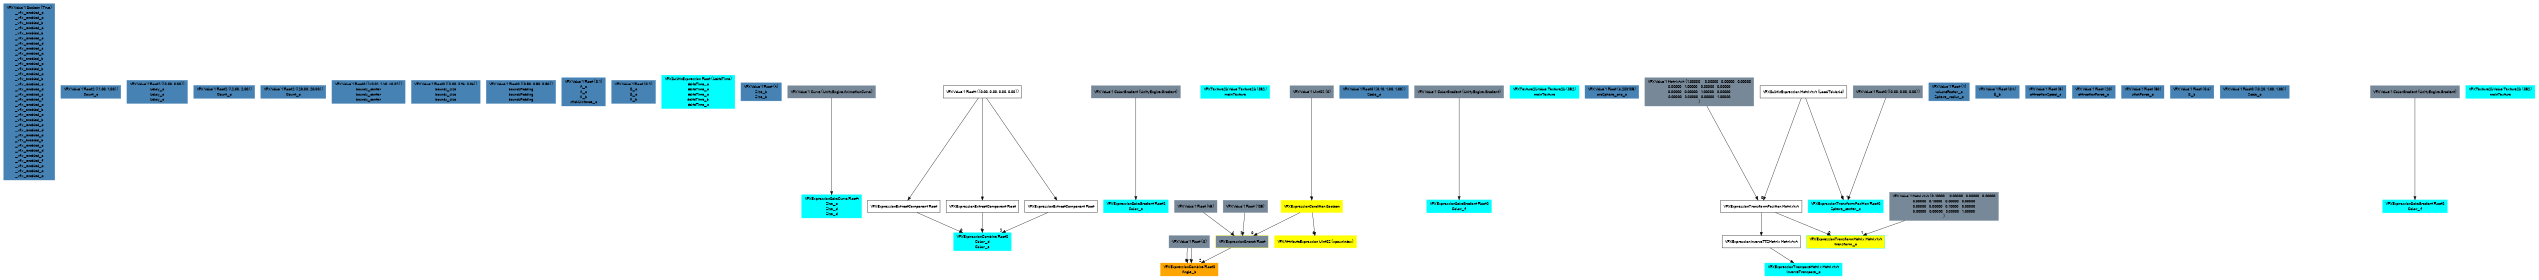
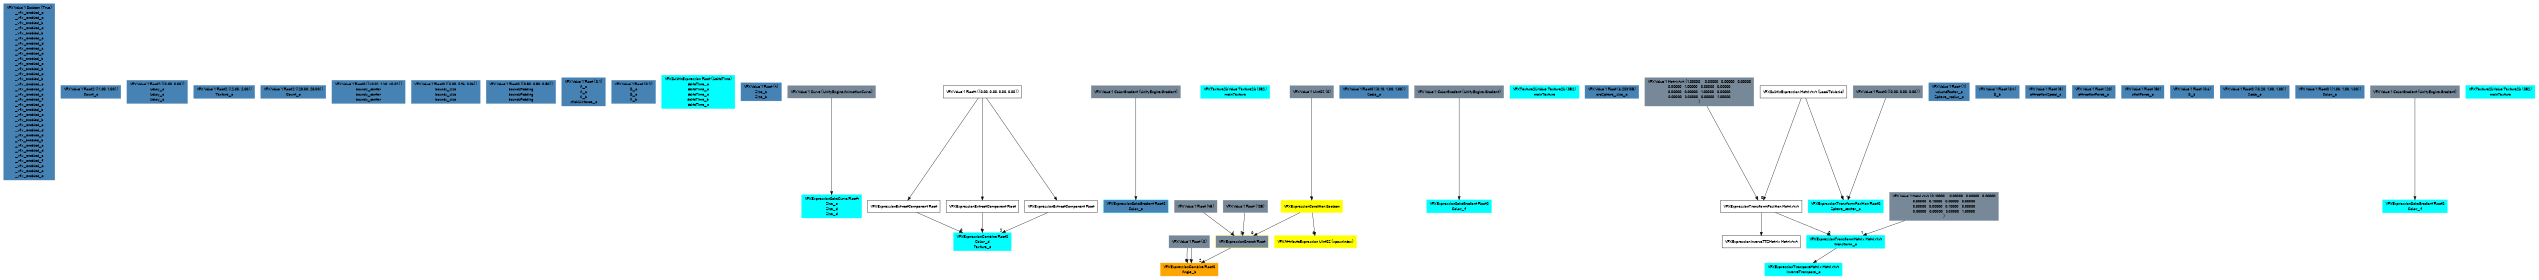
node "VFXValue`1 Float2 ((2.00, 2.00)) Count_a": label "VFXValue`1 Float2 ((2.00, 2.00)) Count_a" -> "VFXValue`1 Float2 ((2.00, 2.00)) Texture_a"
node "VFXValue`1 Float (6,283185) arcSphere_arc_a": label "VFXValue`1 Float (6,283185) arcSphere_arc_a" -> "VFXValue`1 Float (6,283185) arcSphere_size_a"
node "VFXValue`1 Float3 ((1.00, 1.00, 1.00)) Color_e": added
node "VFXExpressionBakeGradient Float3 Color_e": fillcolor cyan -> steelblue
node "VFXExpressionCombine Float3 Color_d Color_e": label "VFXExpressionCombine Float3 Color_d Color_e" -> "VFXExpressionCombine Float3 Color_d Texture_e"
node "VFXExpressionTransformMatrix Matrix4x4 transform_a": fillcolor yellow -> cyan
edge "VFXExpressionInverseTRSMatrix Matrix4x4" -> "VFXExpressionTransposeMatrix Matrix4x4 inverseTranspose_a": now "VFXExpressionTransformMatrix Matrix4x4 transform_a" -> "VFXExpressionTransposeMatrix Matrix4x4 inverseTranspose_a"
